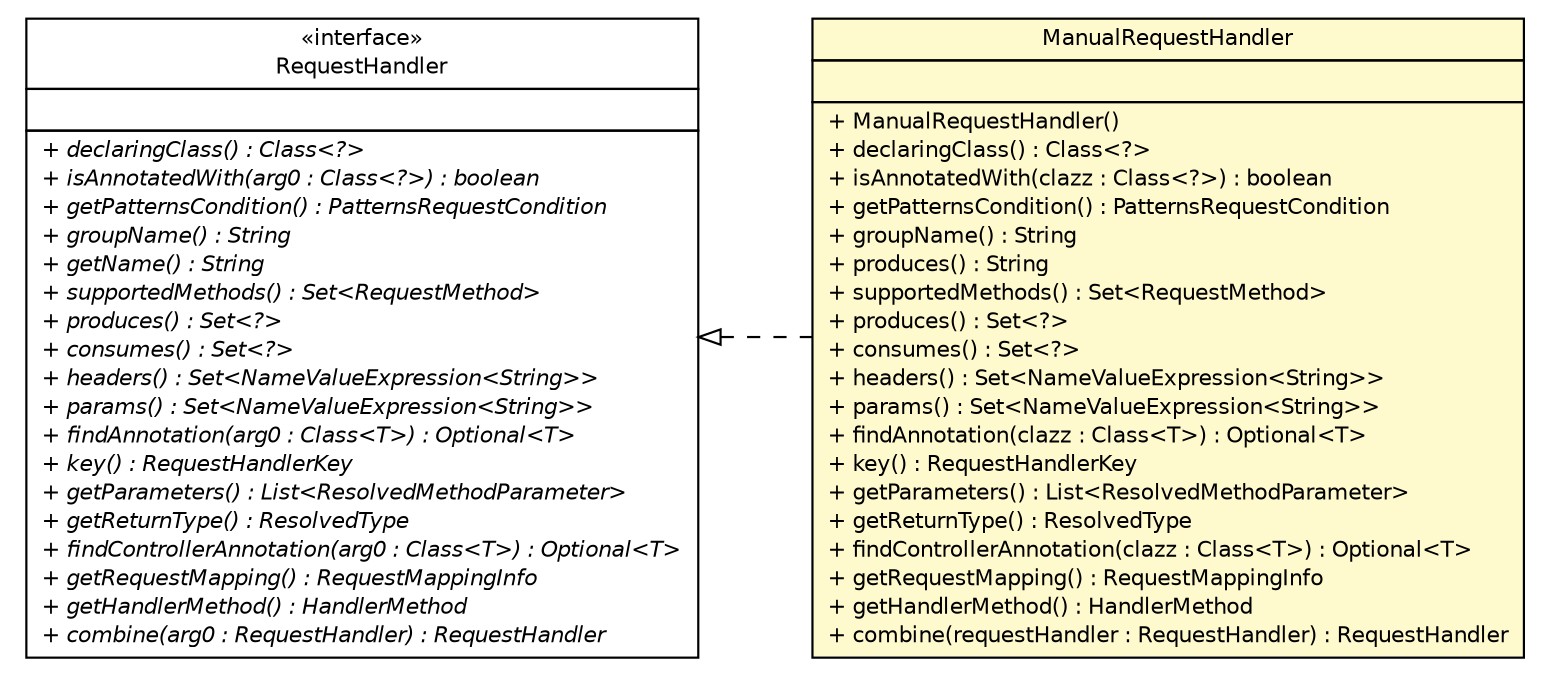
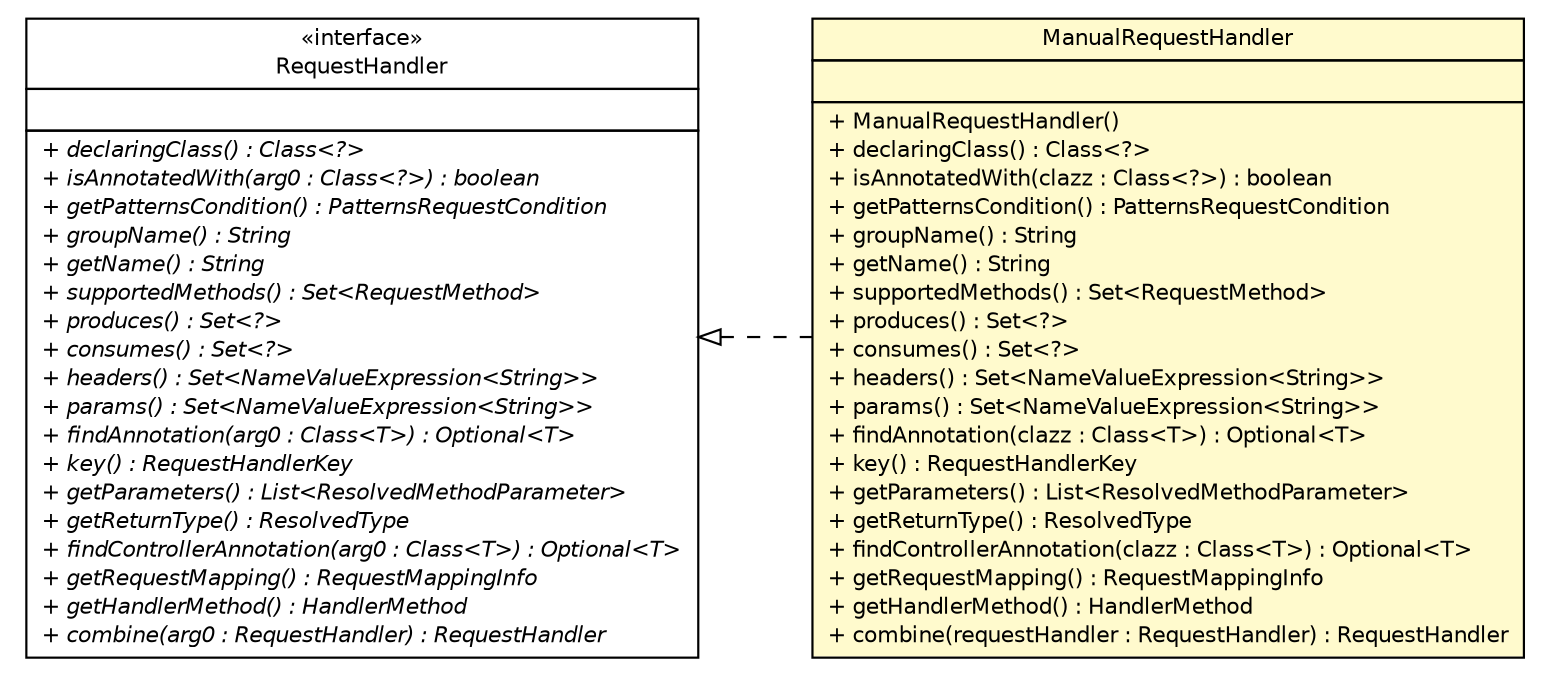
node "ManualRequestHandler": text "+ produces() : String" -> "+ getName() : String"
